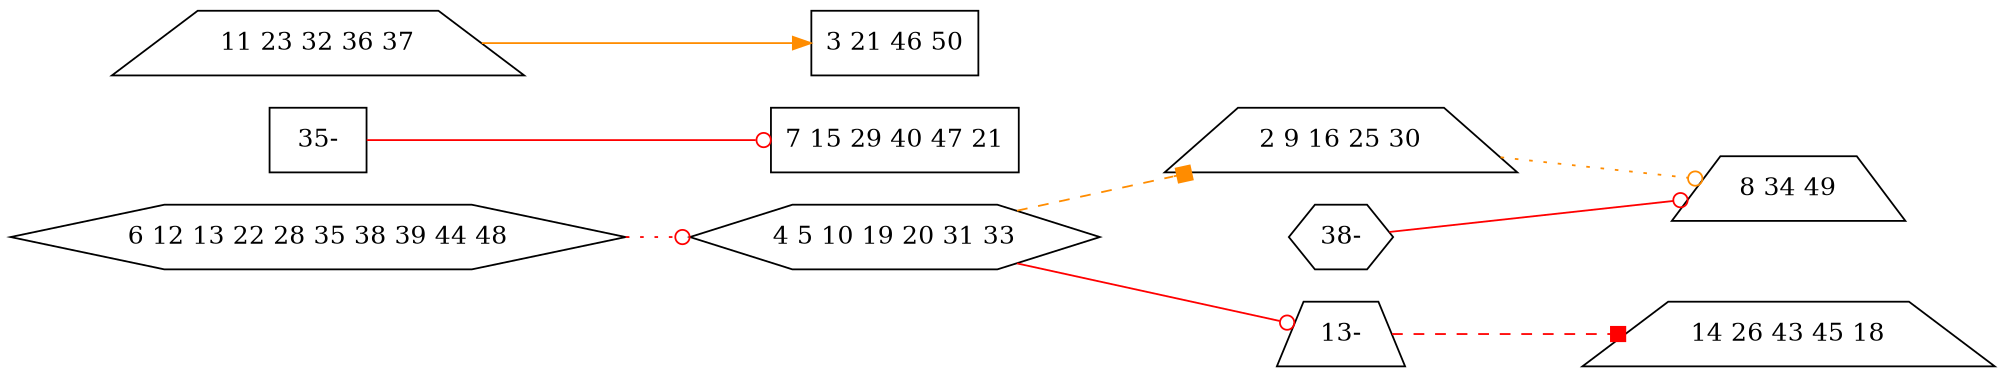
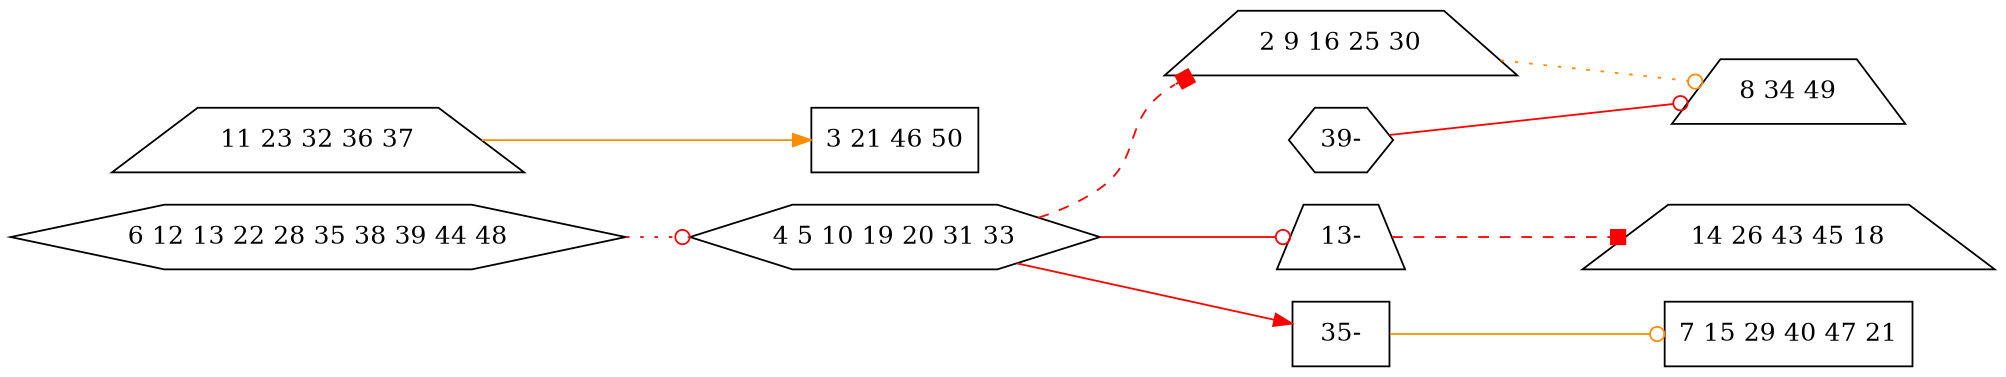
edge "35-" -> "7 15 29 40 47 21": color red -> darkorange
edge "4 5 10 19 20 31 33" -> "2 9 16 25 30": color darkorange -> red
node "38-": label "38-" -> "39-"
edge "4 5 10 19 20 31 33" -> "35-": added
